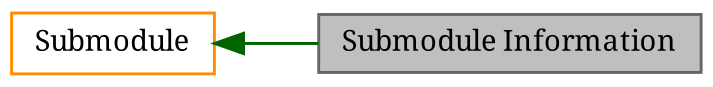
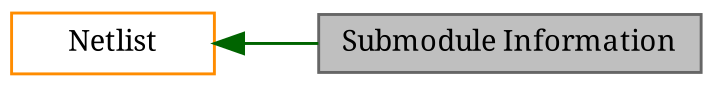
node "Submodule": label "Submodule" -> "Netlist"
